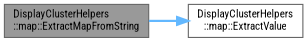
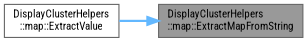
edge "DisplayClusterHelpers ::map::ExtractMapFromString" -> "DisplayClusterHelpers ::map::ExtractValue": reversed
